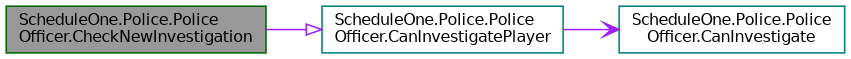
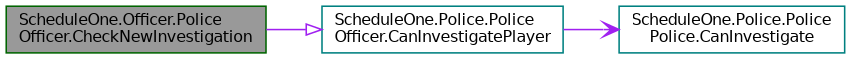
node "ScheduleOne.Police.Police Officer.CheckNewInvestigation": label "ScheduleOne.Police.Police Officer.CheckNewInvestigation" -> "ScheduleOne.Officer.Police Officer.CheckNewInvestigation"
node "ScheduleOne.Police.Police Officer.CanInvestigate": label "ScheduleOne.Police.Police Officer.CanInvestigate" -> "ScheduleOne.Police.Police Police.CanInvestigate"
